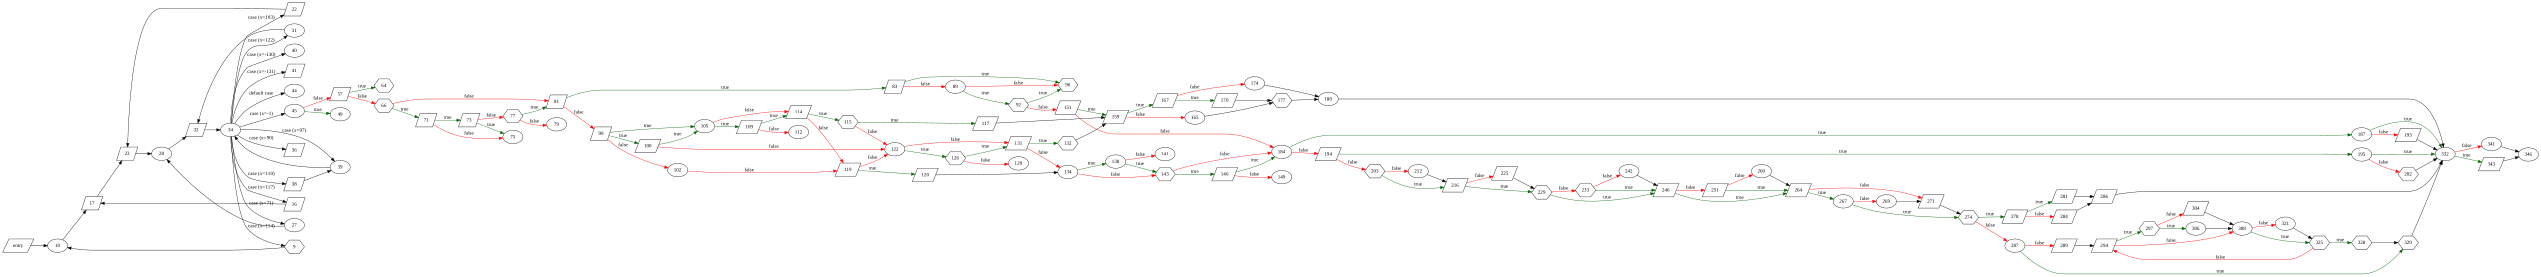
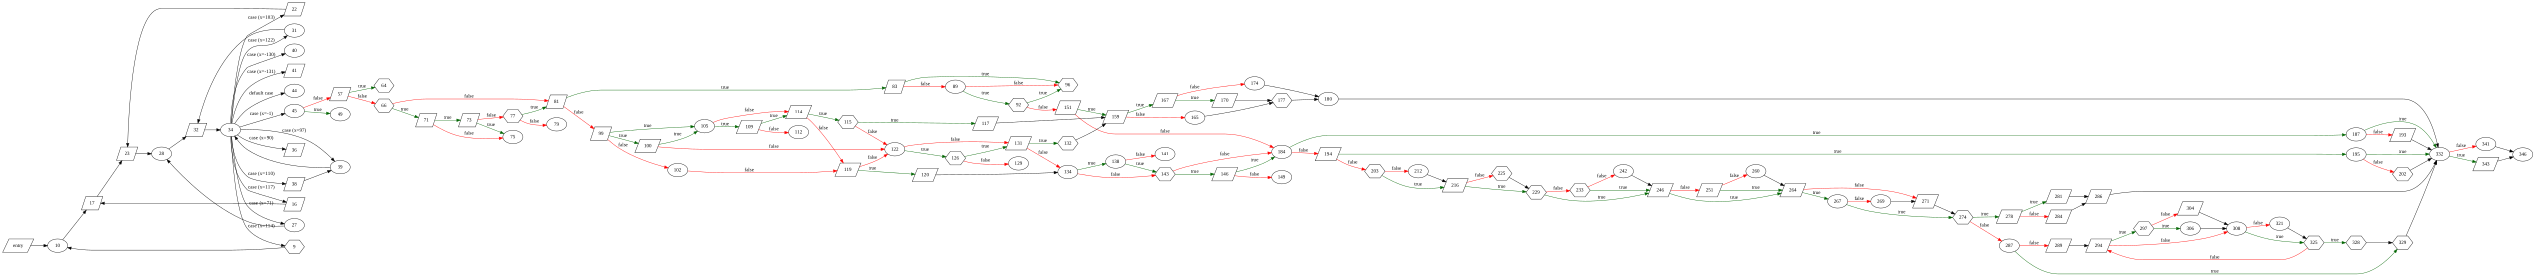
node "225": shape parallelogram -> hexagon
